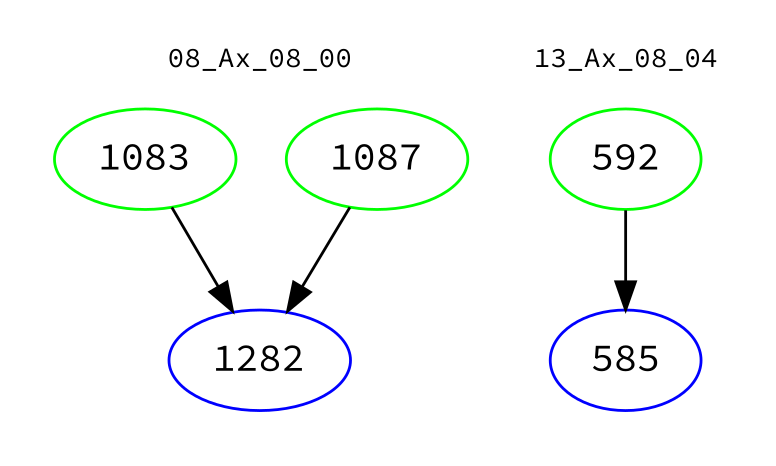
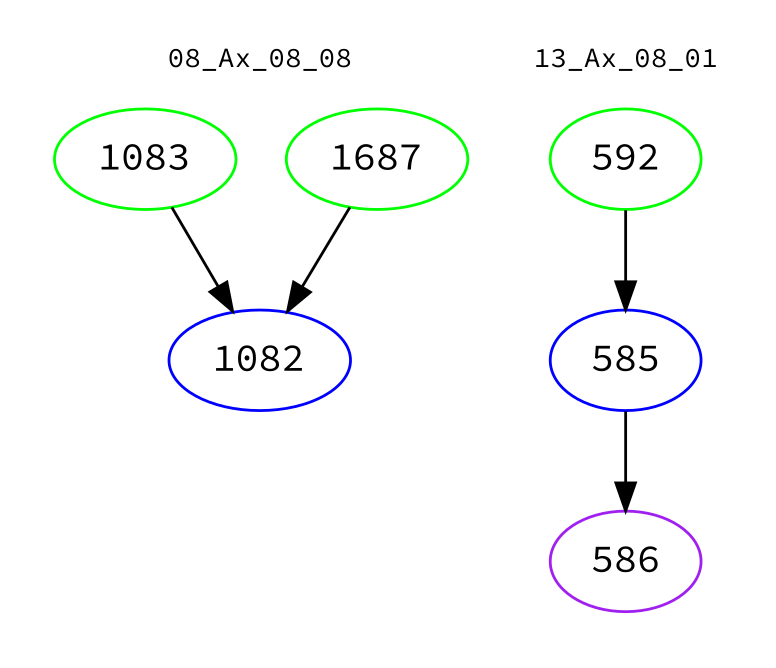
cluster "08_Ax_08_00": label "08_Ax_08_00" -> "08_Ax_08_08"
cluster "13_Ax_08_04": label "13_Ax_08_04" -> "13_Ax_08_01"
node "1087": label "1087" -> "1687"
node "1282": label "1282" -> "1082"
node "586": added
